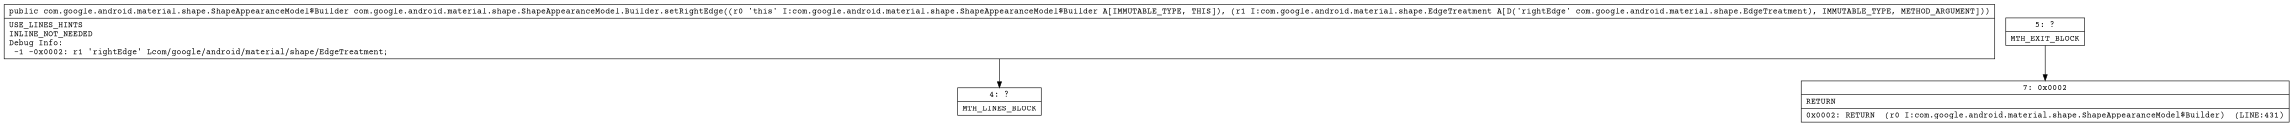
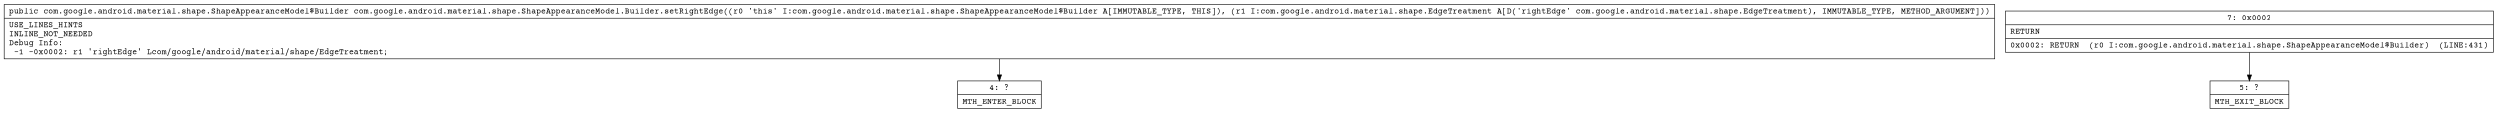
edge "5: ?" -> "7: 0x0002": reversed
node "4: ?": text "MTH_LINES_BLOCK" -> "MTH_ENTER_BLOCK"
